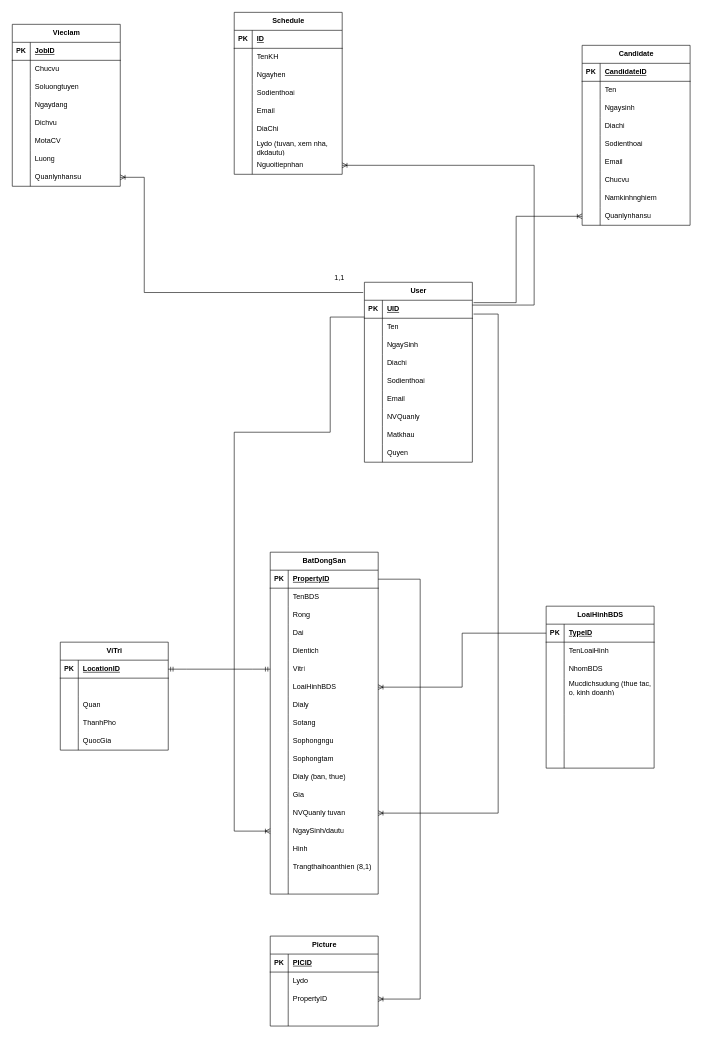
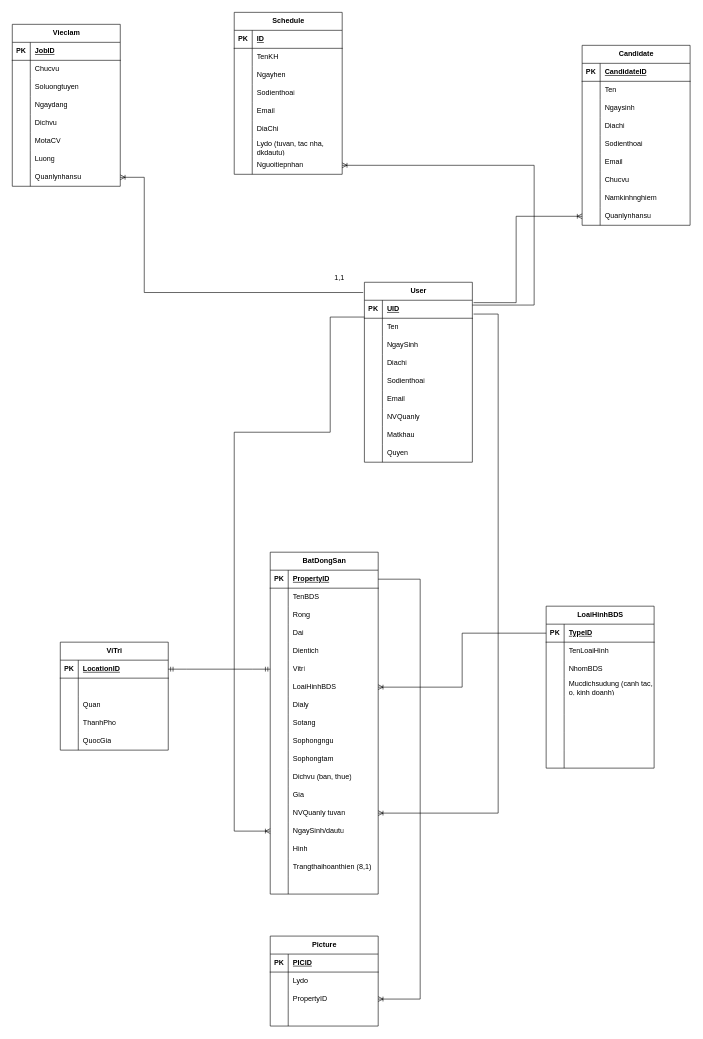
node "Lydo (tuvan, xem nha, dkdautu)": label "Lydo (tuvan, xem nha, dkdautu)" -> "Lydo (tuvan, tac nha, dkdautu)"
node "Mucdichsudung (thue tac, o, kinh doanh)": label "Mucdichsudung (thue tac, o, kinh doanh)" -> "Mucdichsudung (canh tac, o, kinh doanh)"
node "Dialy (ban, thue)": label "Dialy (ban, thue)" -> "Dichvu (ban, thue)"
